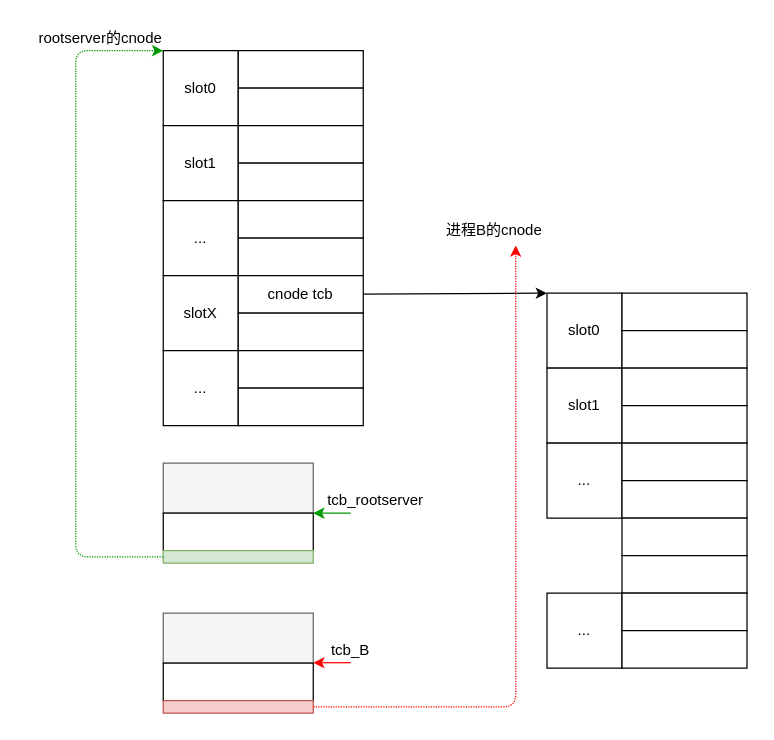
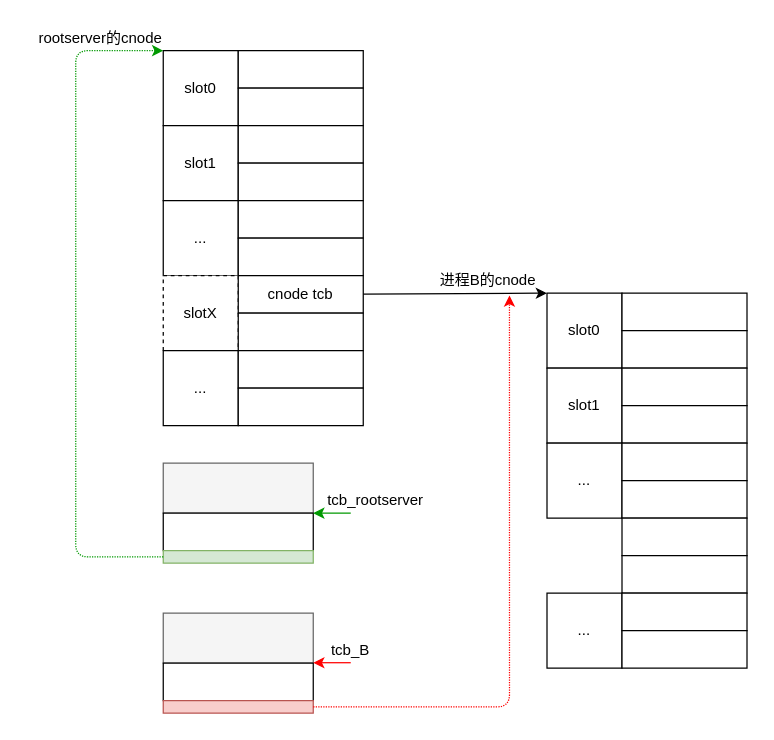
node "进程B的cnode": moved (494, 231) -> (488, 281)
node "slotX": style solid -> dashed
